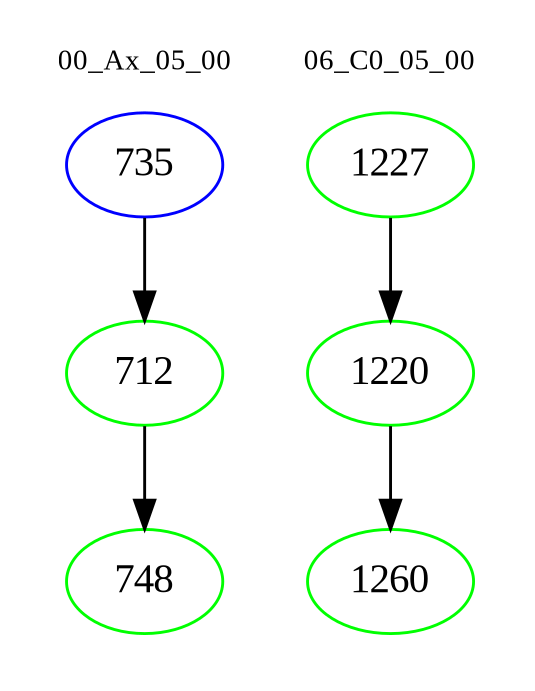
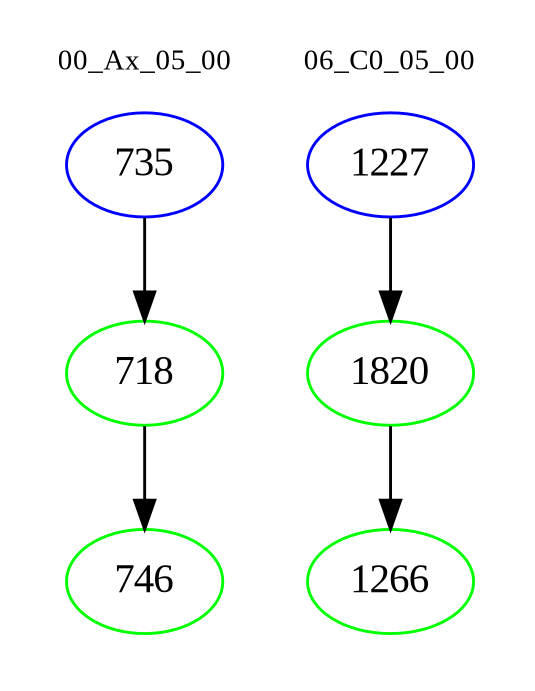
node "1227": color green -> blue
node "712": label "712" -> "718"
node "1220": label "1220" -> "1820"
node "748": label "748" -> "746"
node "1260": label "1260" -> "1266"
